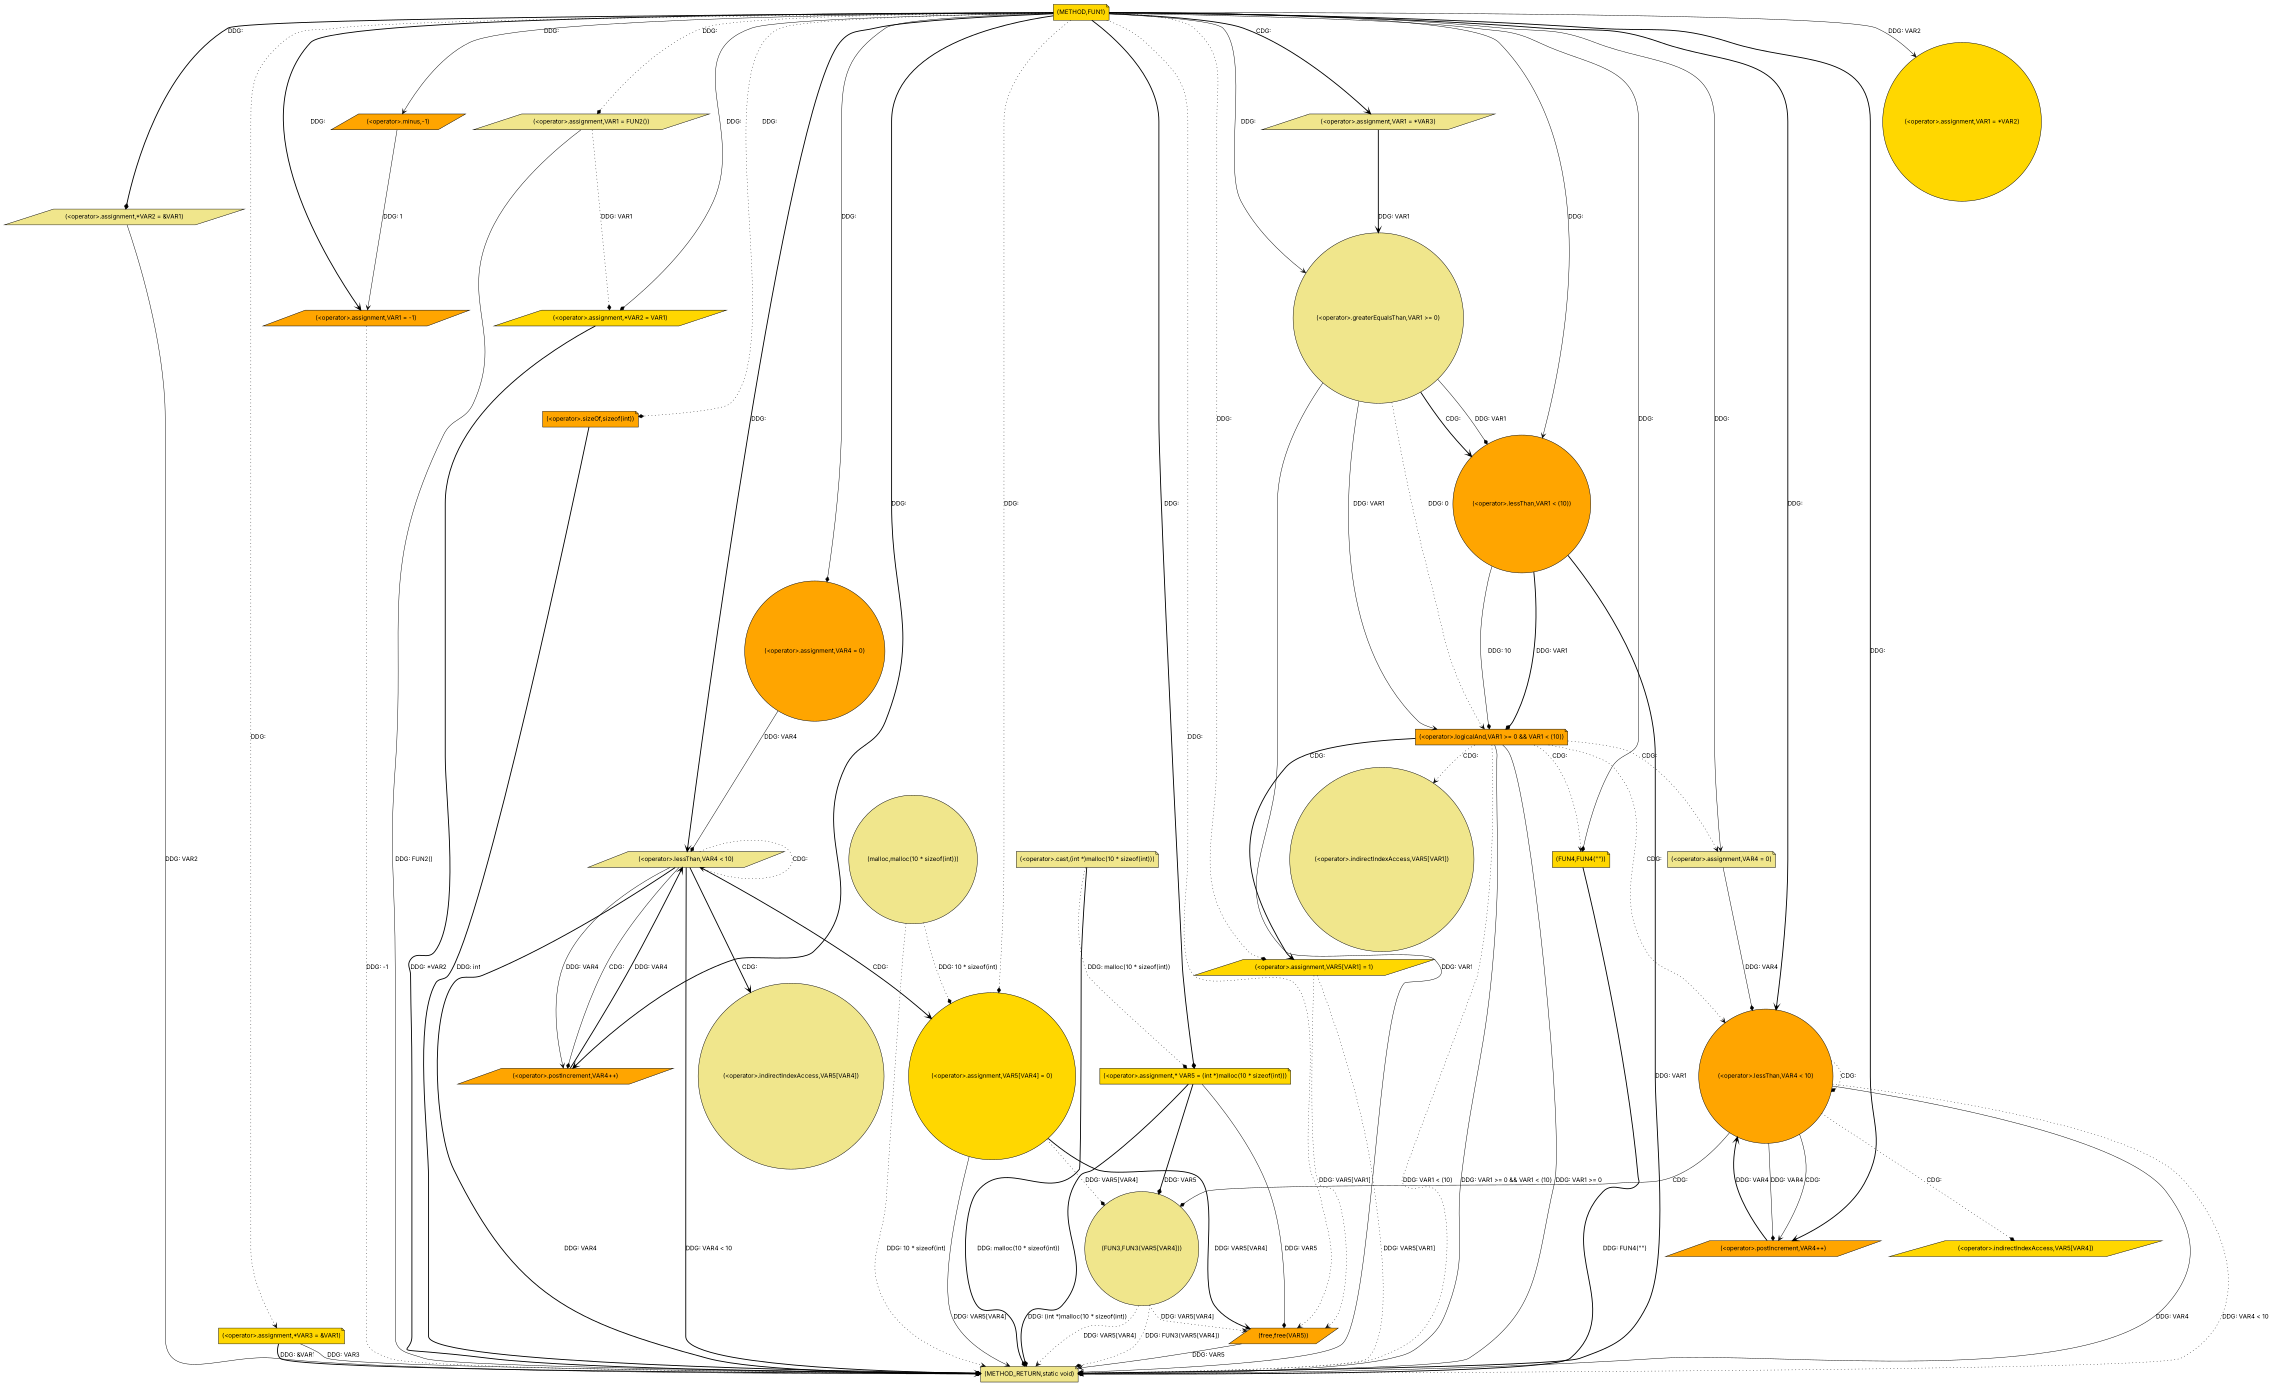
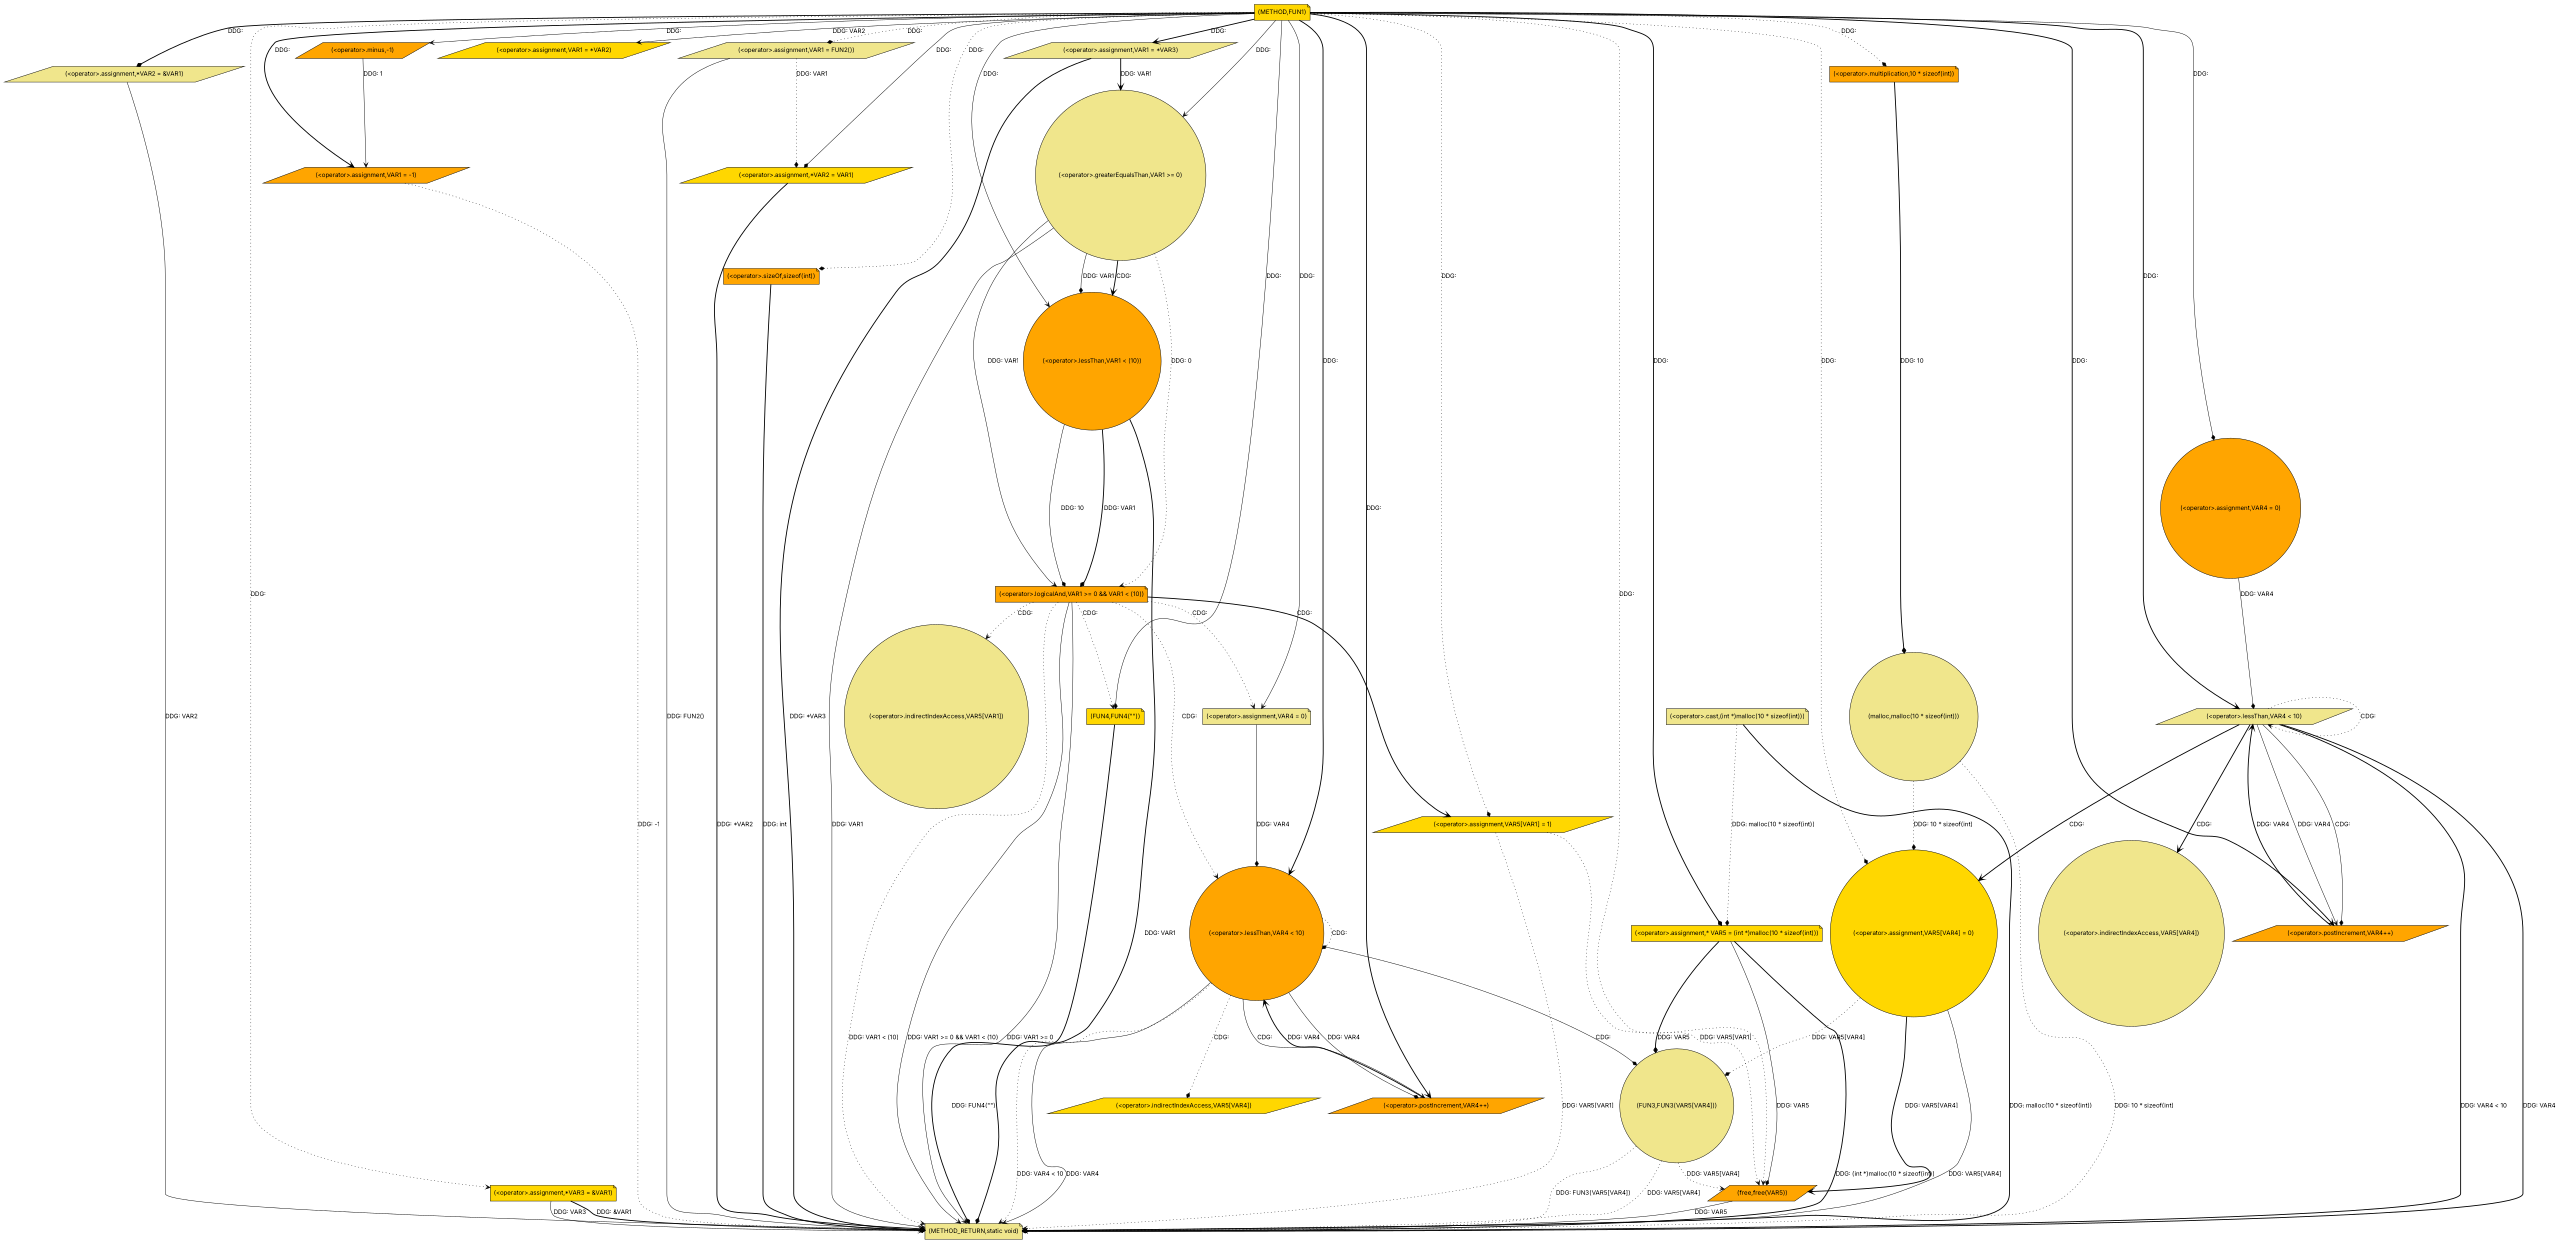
edge "(METHOD,FUN1)" -> "(<operator>.assignment,VAR1 = *VAR3)": label "CDG: " -> "DDG: "
node "(<operator>.multiplication,10 * sizeof(int))": added
node "(<operator>.assignment,VAR1 = *VAR2)": shape circle -> parallelogram
edge "(<operator>.assignment,VAR1 = *VAR3)" -> "(METHOD_RETURN,static void)": added, label "DDG: *VAR3"
